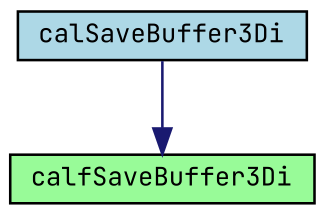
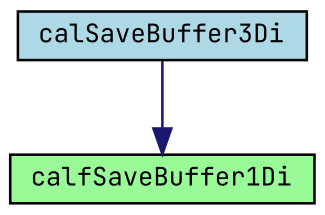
node "calfSaveBuffer3Di": label "calfSaveBuffer3Di" -> "calfSaveBuffer1Di"
